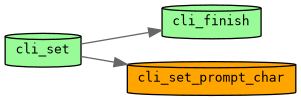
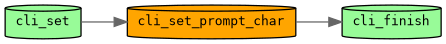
edge "cli_set" -> "cli_finish": now "cli_set_prompt_char" -> "cli_finish"
